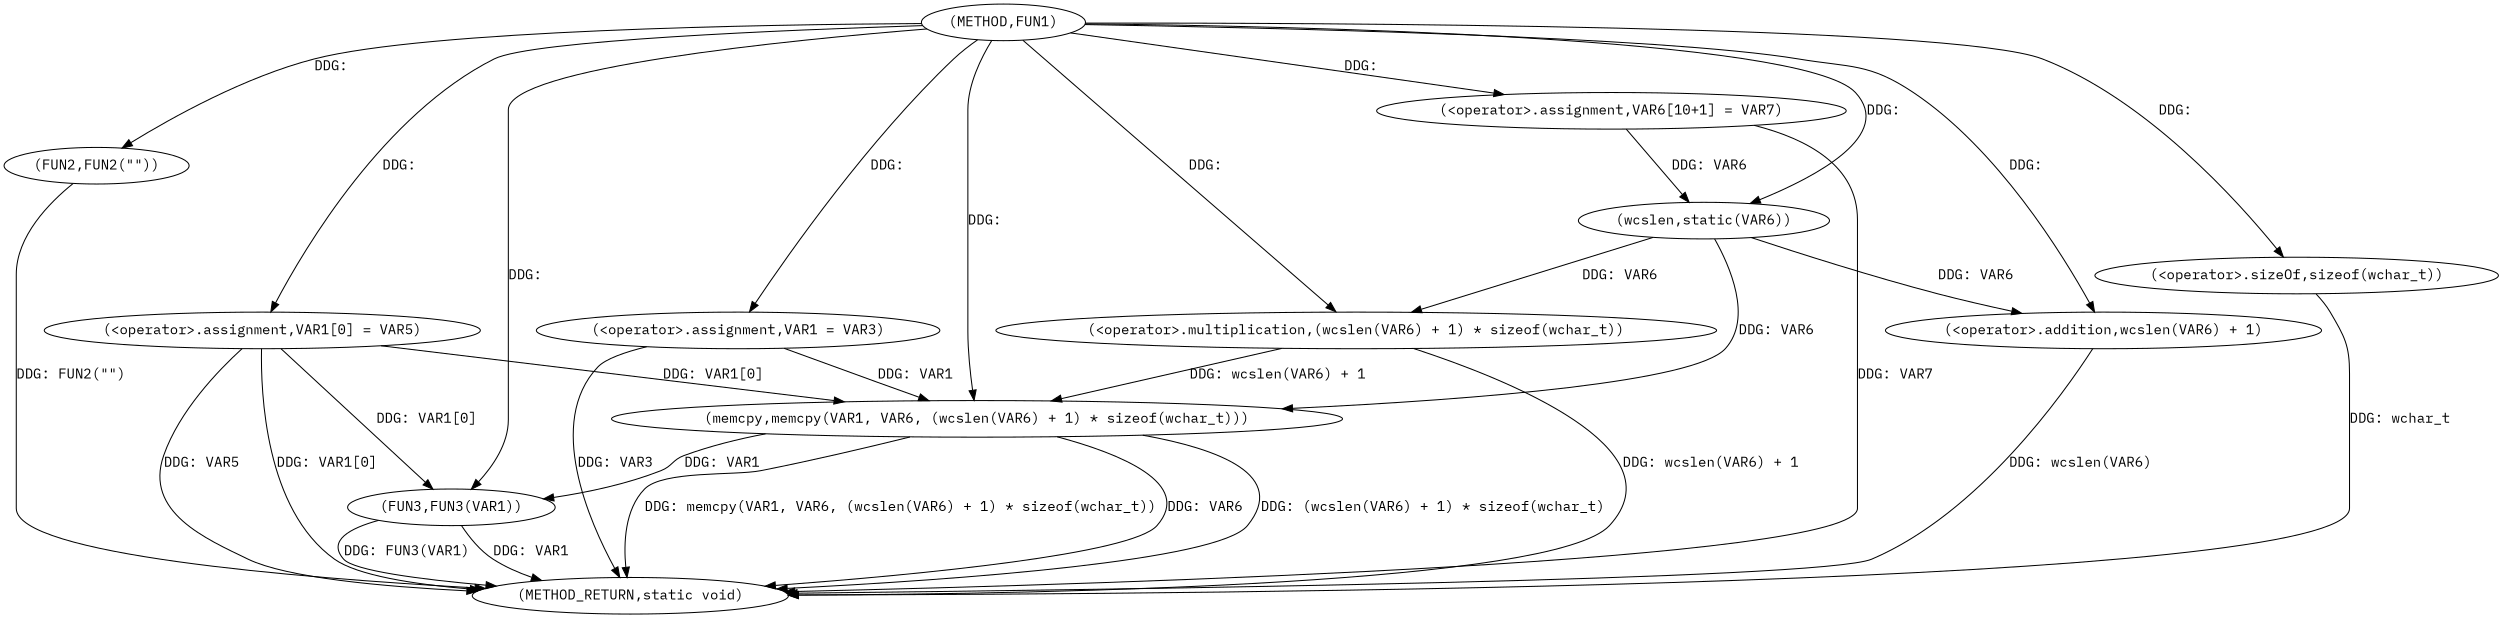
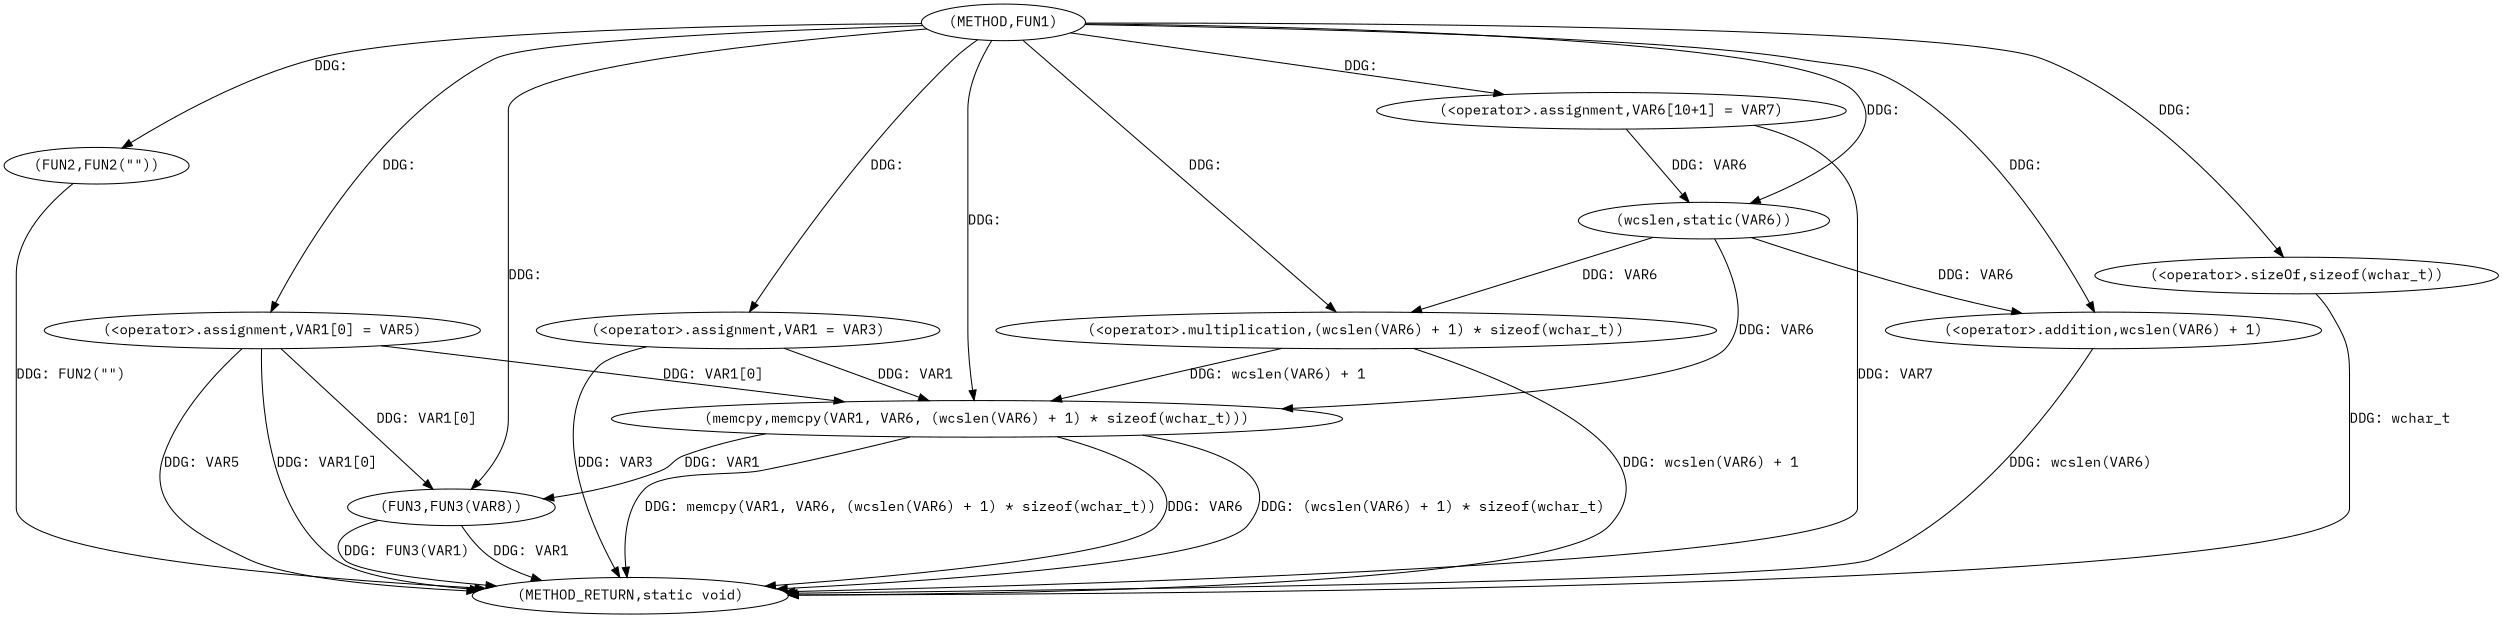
node "(FUN3,FUN3(VAR1))": label "(FUN3,FUN3(VAR1))" -> "(FUN3,FUN3(VAR8))"
